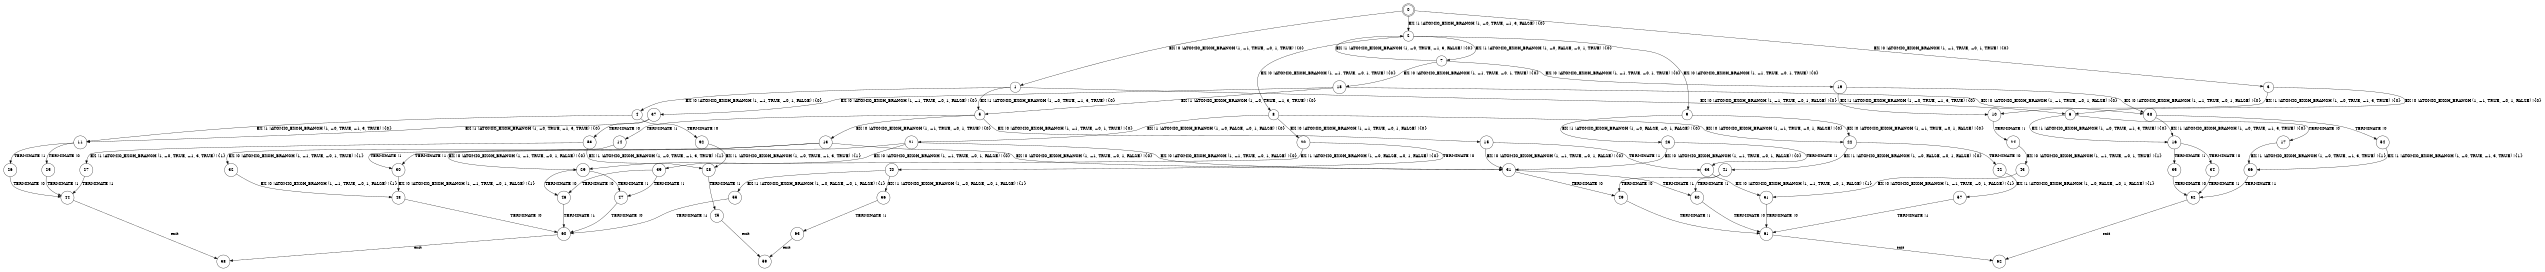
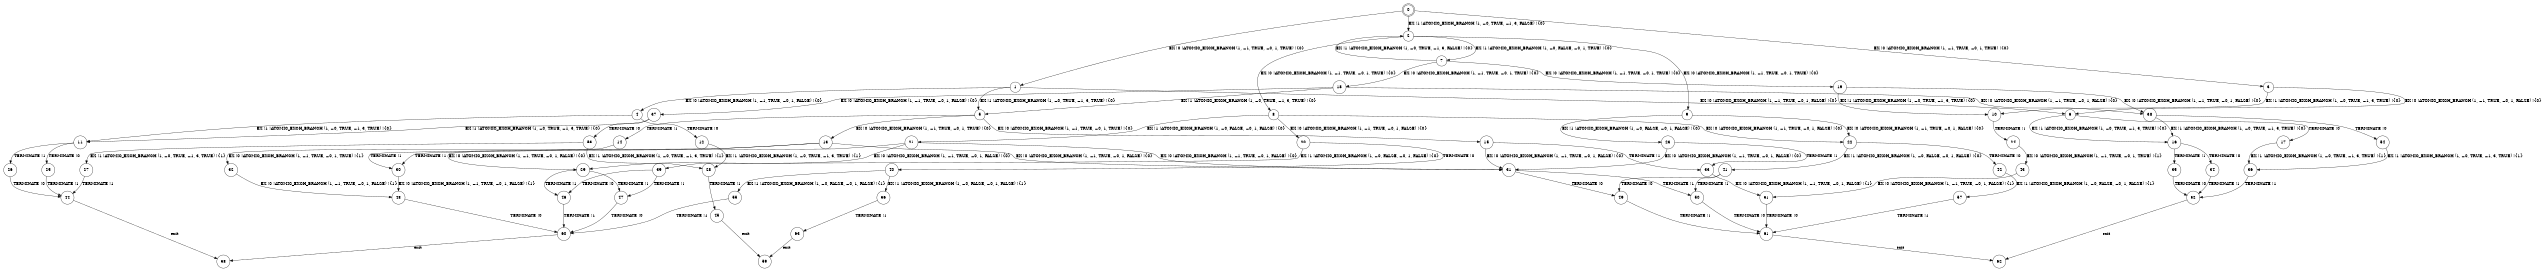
node "92": label "92" -> "12"
edge "29" -> "46": label "TERMINATE !0" -> "TERMINATE !1"
